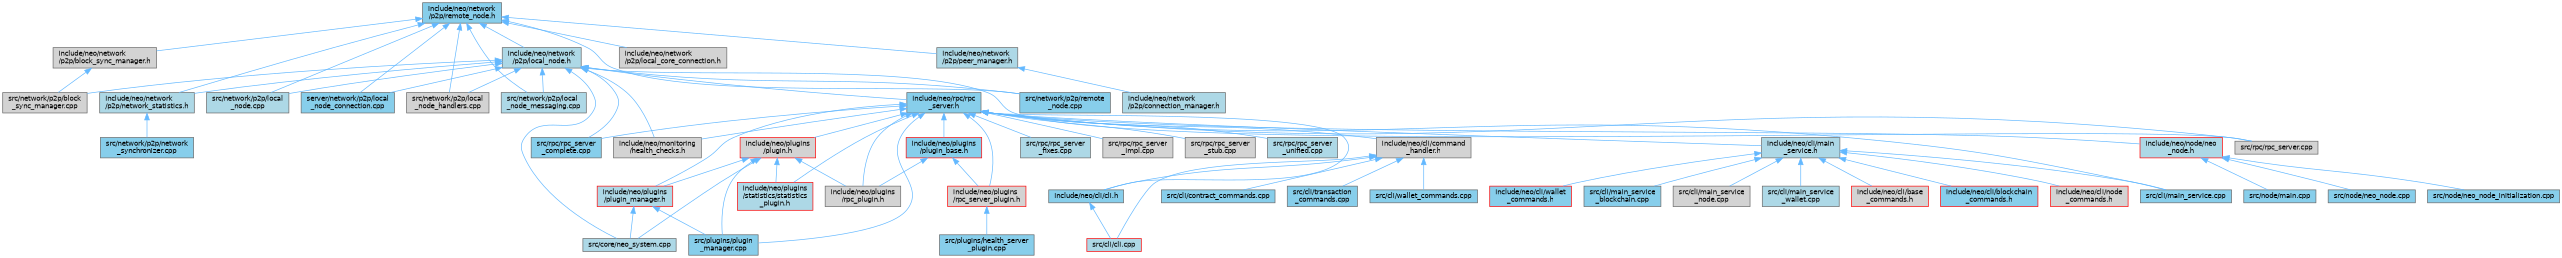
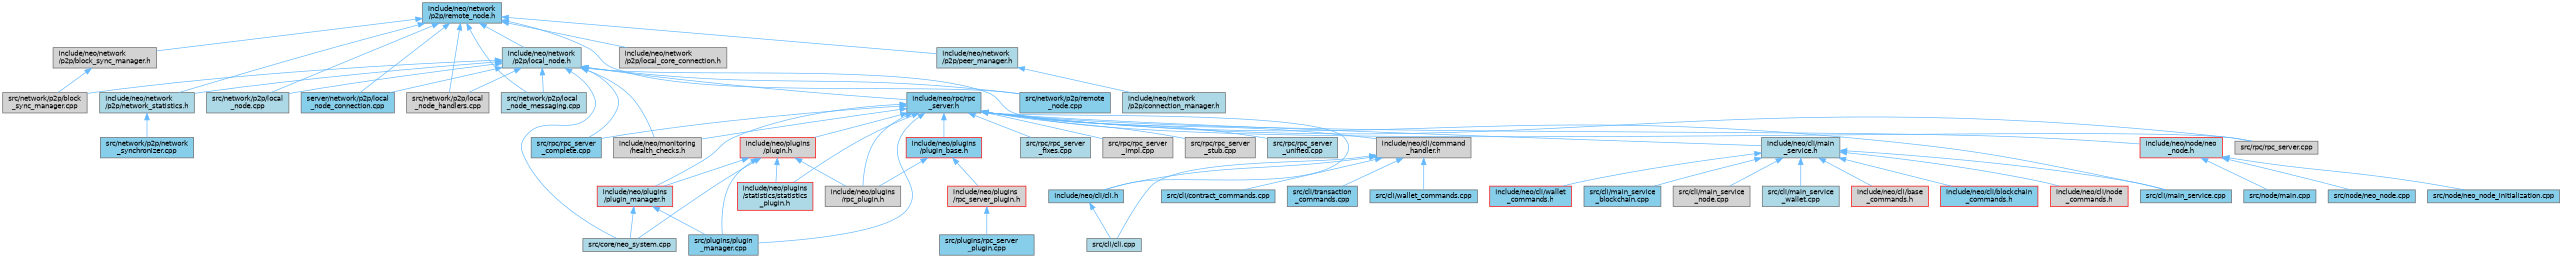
edge "include/neo/plugins /rpc_server_plugin.h" -> "include/neo/rpc/rpc _server.h": removed
node "src/plugins/health_server _plugin.cpp": label "src/plugins/health_server _plugin.cpp" -> "src/plugins/rpc_server _plugin.cpp"
node "src/cli/cli.cpp": color red -> grey40
